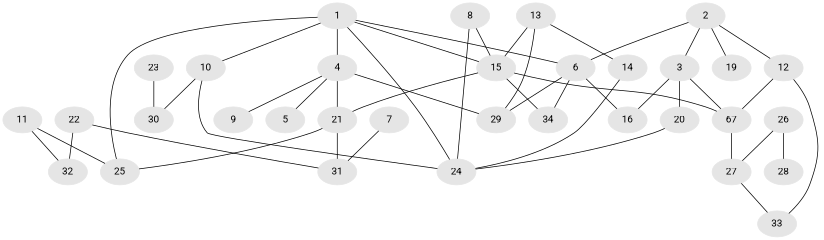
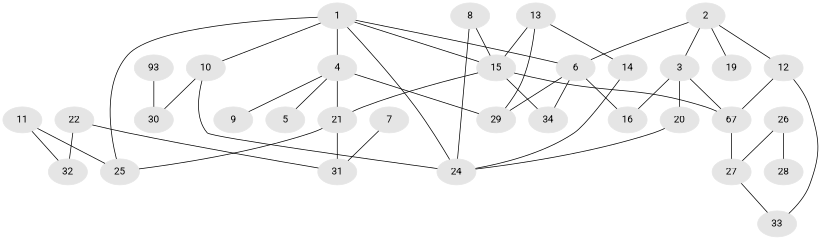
node "23": label "23" -> "93"
